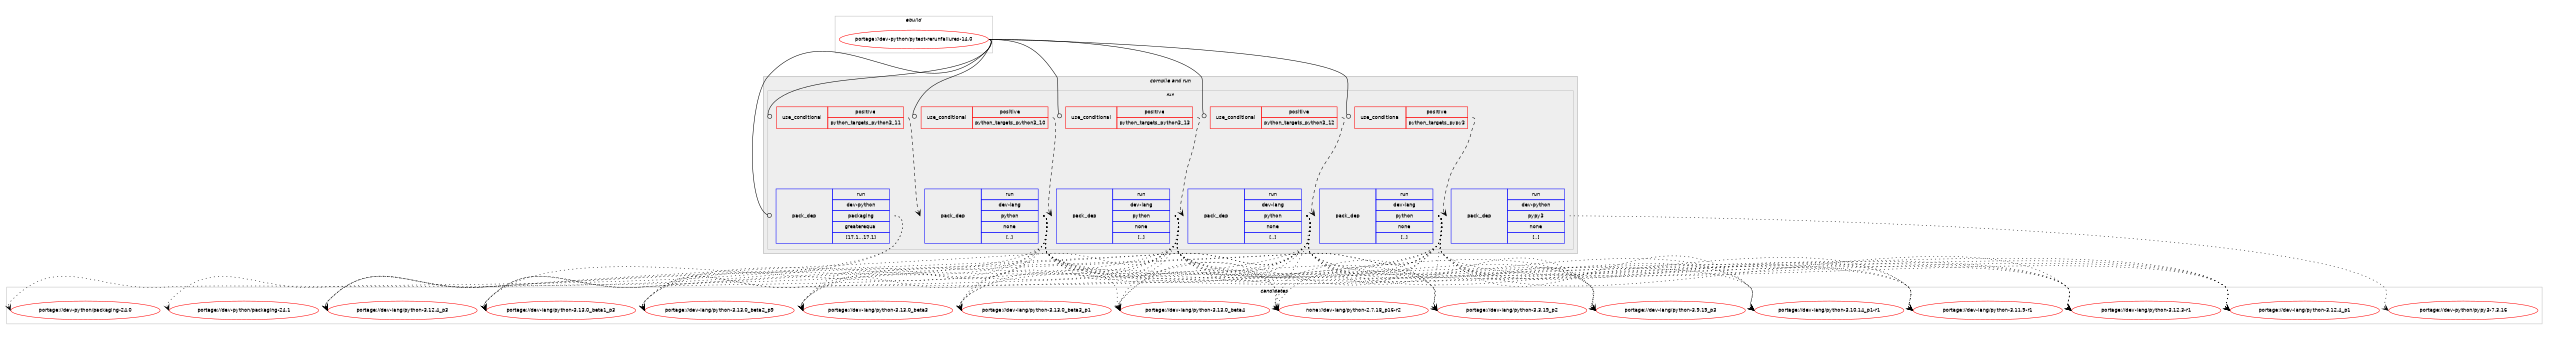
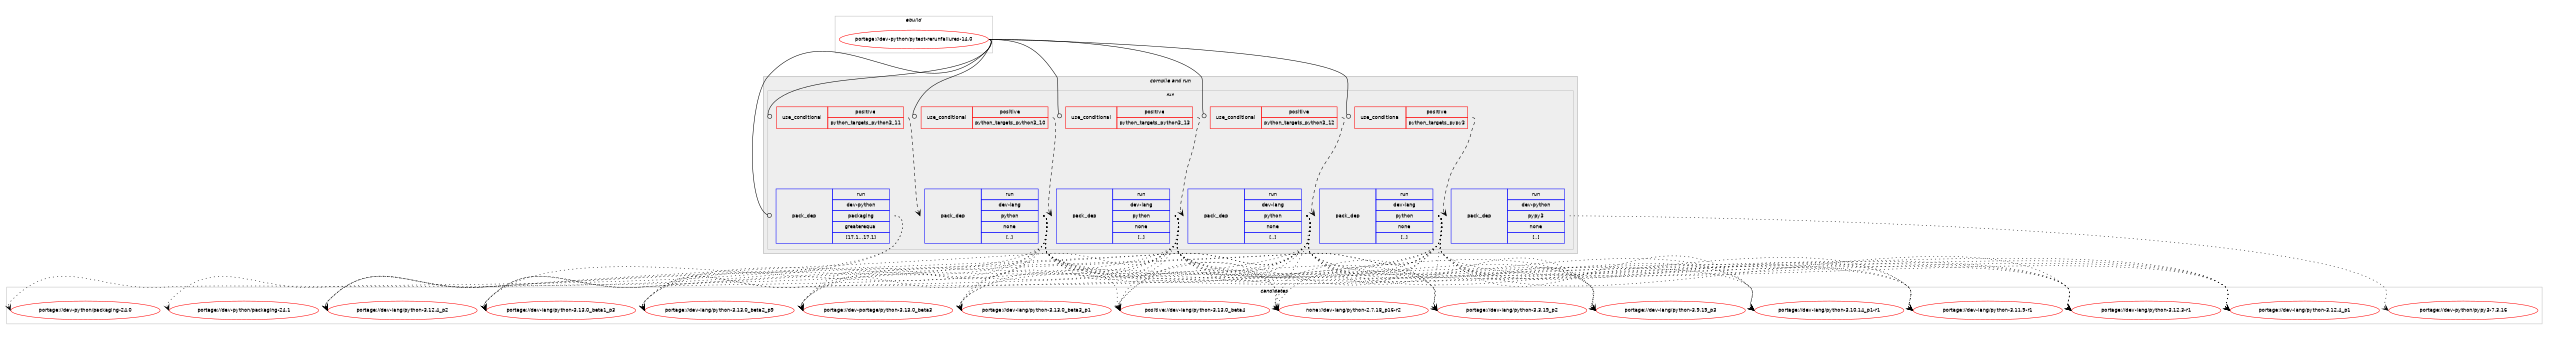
node "portage://dev-lang/python-3.12.4_p3": label "portage://dev-lang/python-3.12.4_p3" -> "portage://dev-lang/python-3.12.4_p2"
node "portage://dev-lang/python-3.13.0_beta3": label "portage://dev-lang/python-3.13.0_beta3" -> "portage://dev-portage/python-3.13.0_beta3"
node "portage://dev-lang/python-3.13.0_beta4": label "portage://dev-lang/python-3.13.0_beta4" -> "positive://dev-lang/python-3.13.0_beta4"
